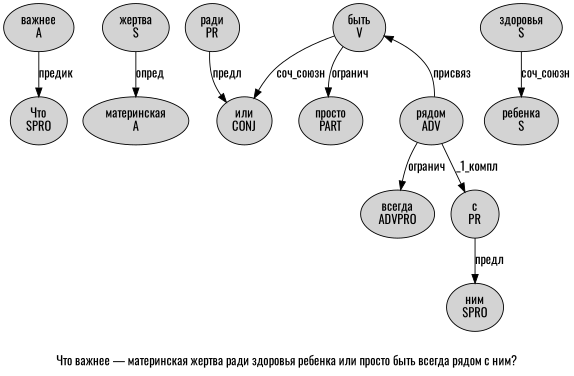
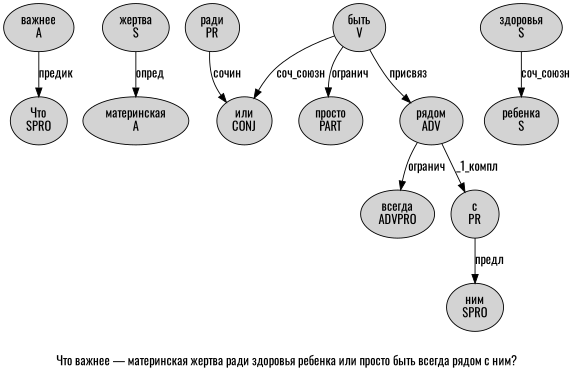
edge "рядом ADV" -> "быть V": reversed
edge "ради PR" -> "или CONJ": label "предл" -> "сочин"
